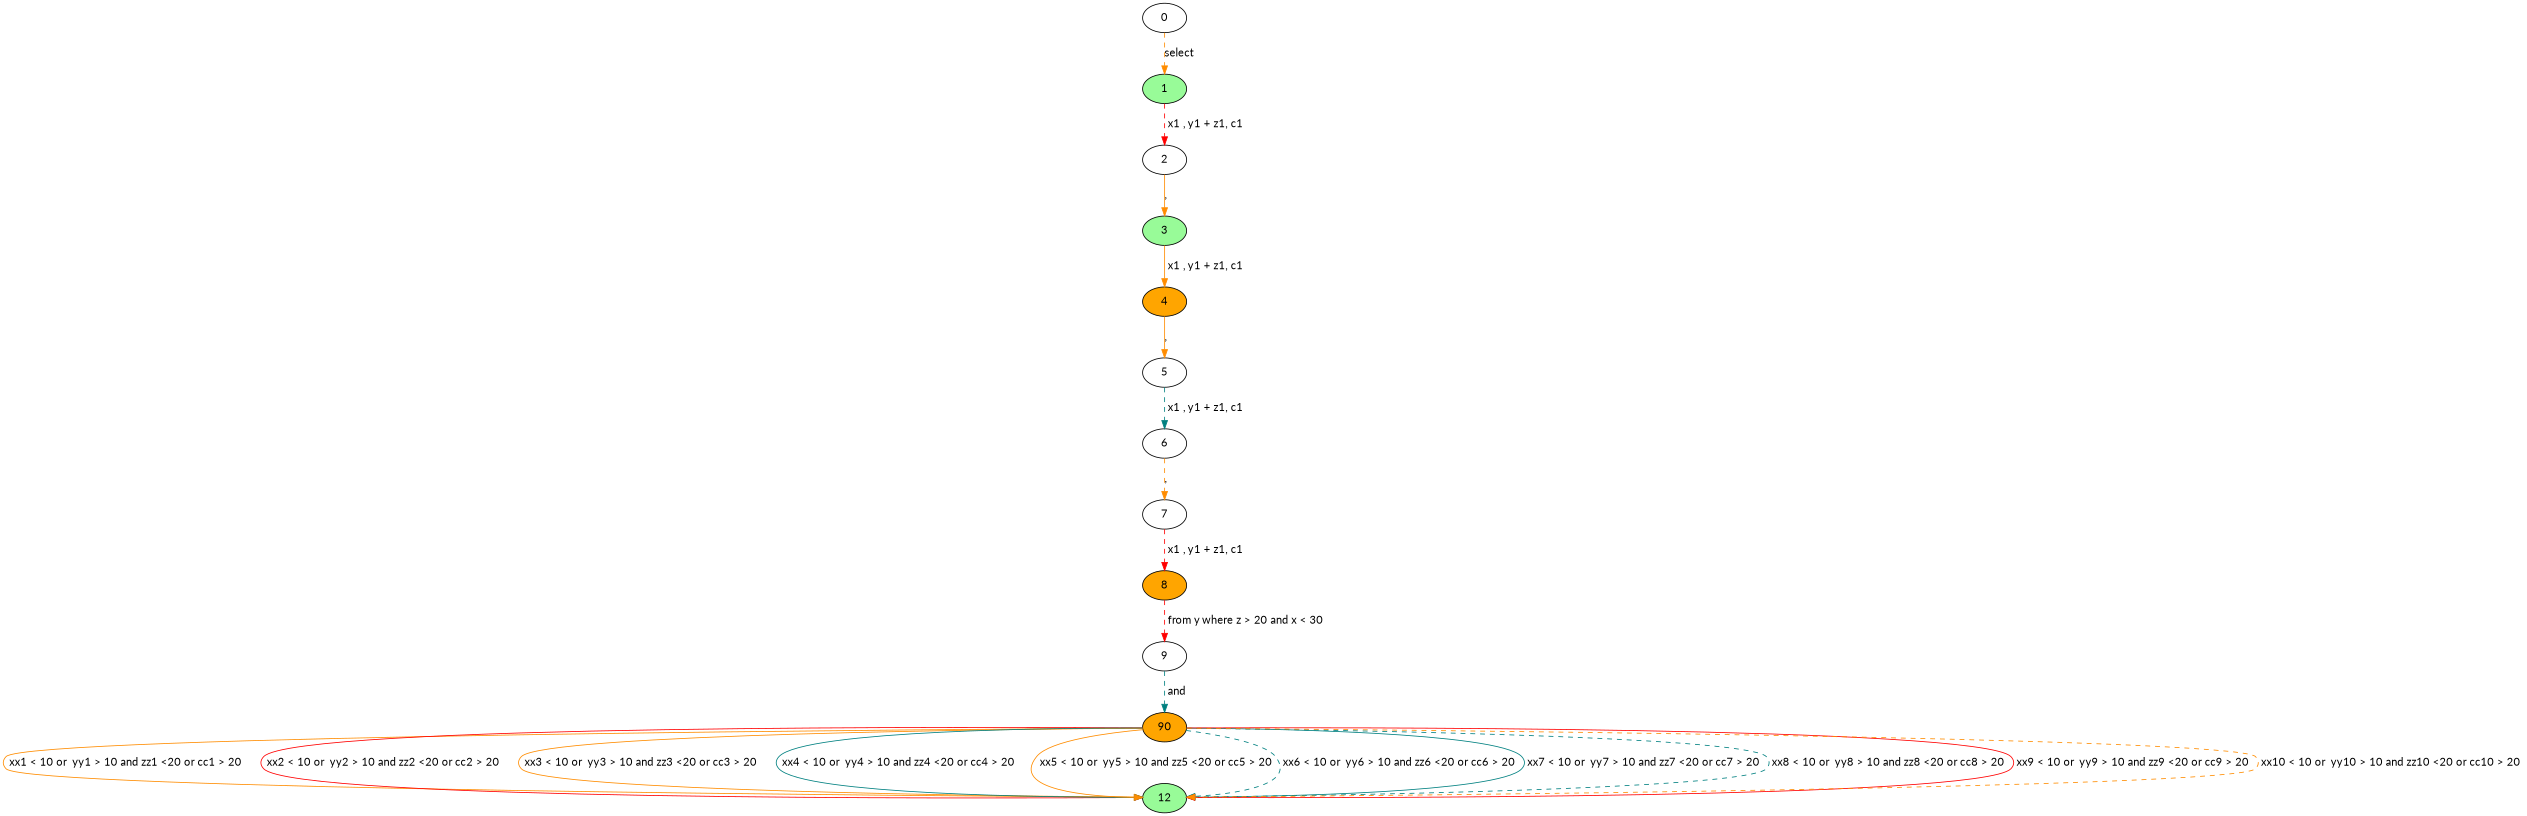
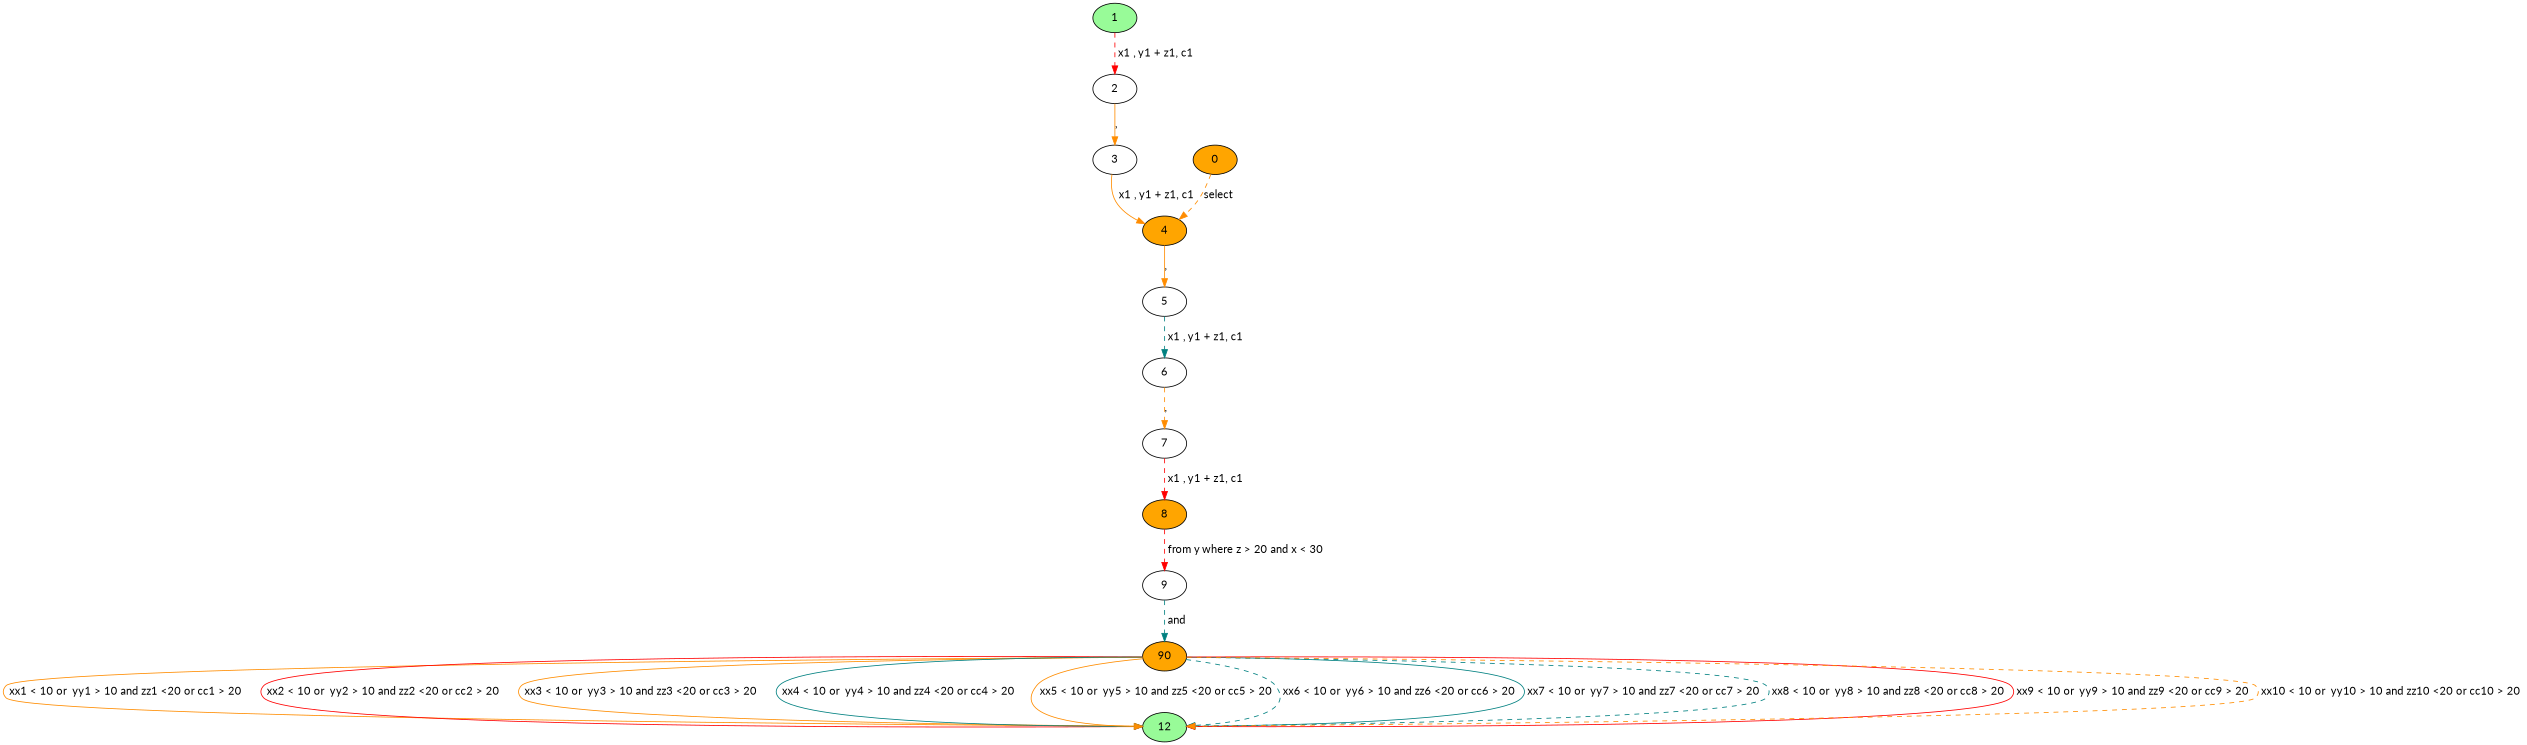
node "0": fillcolor white -> orange
edge "0" -> "1": now "0" -> "4"
node "3": fillcolor palegreen -> white
